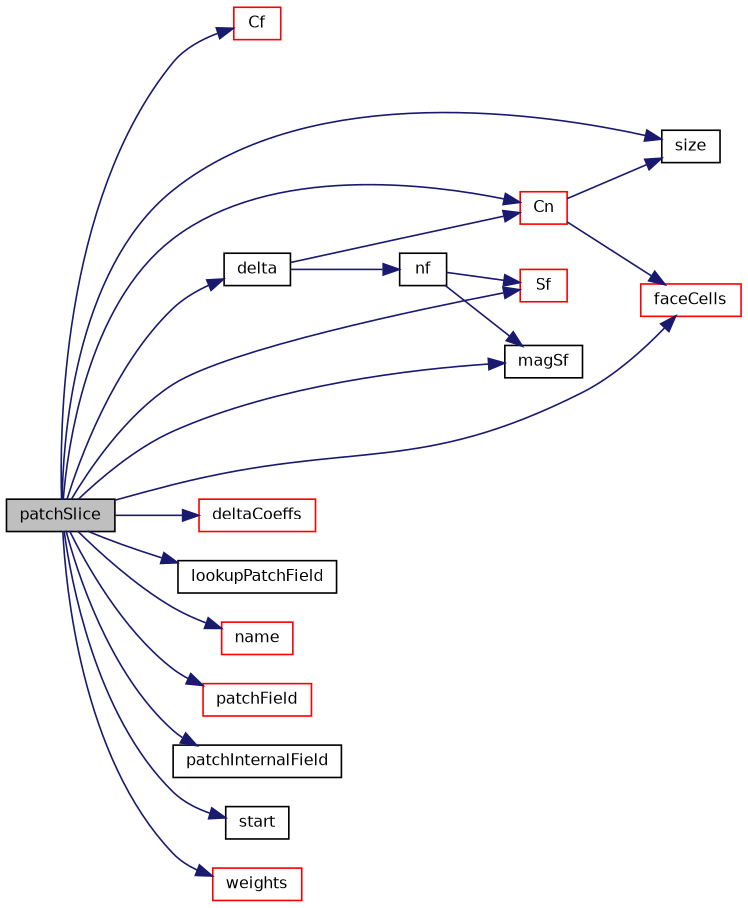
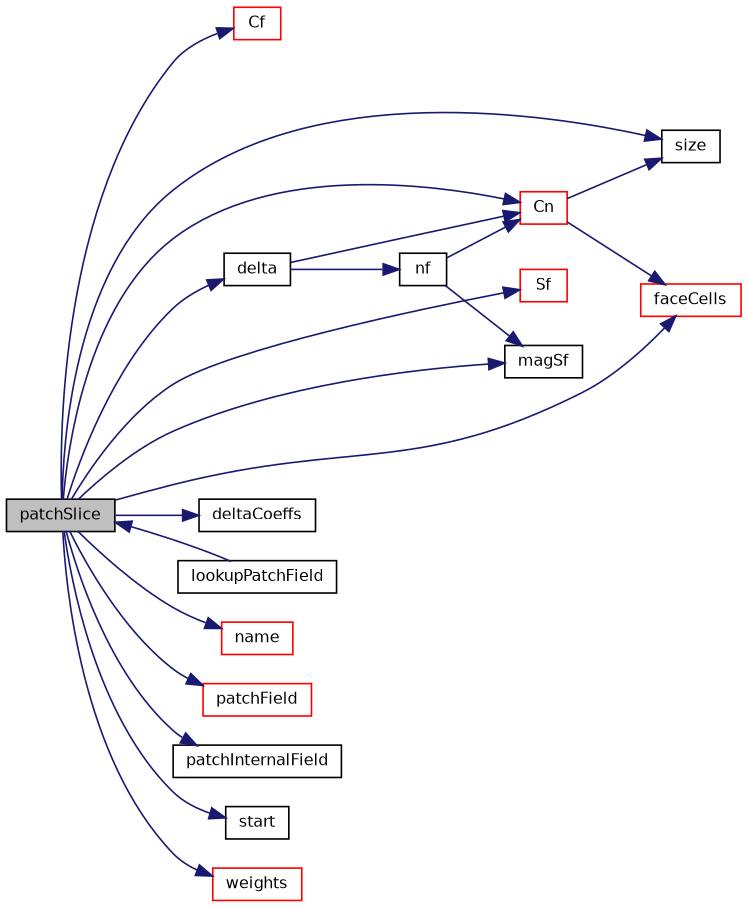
edge "nf" -> "Sf": now "nf" -> "Cn"
node "deltaCoeffs": color red -> black
edge "patchSlice" -> "lookupPatchField": reversed
